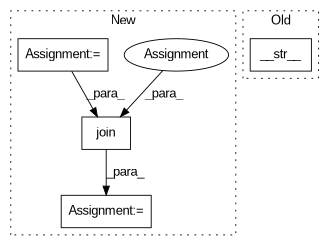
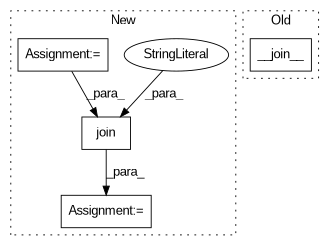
node "Assignment": label "Assignment" -> "StringLiteral"
node "__str__": label "__str__" -> "__join__"
